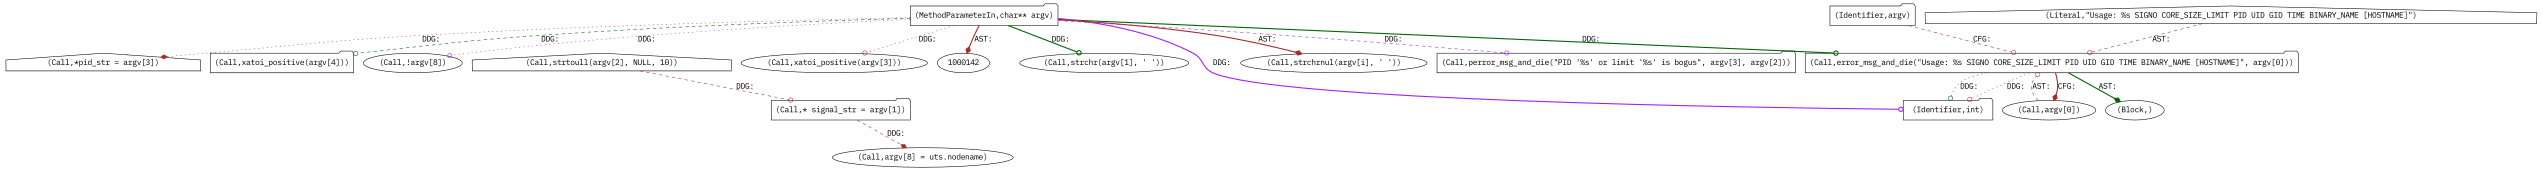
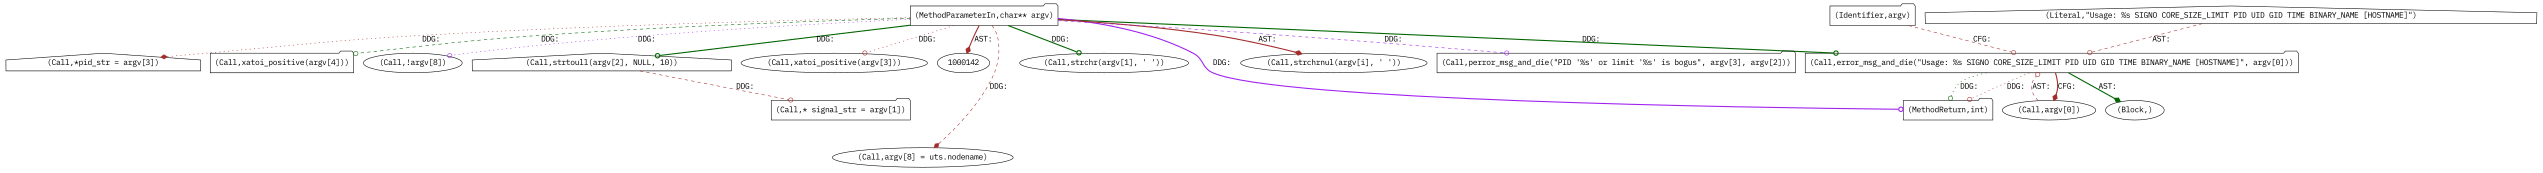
edge "(MethodParameterIn,char** argv)" -> "(Call,strtoull(argv[2], NULL, 10))": added, label "DDG:"
node "(Identifier,int)": label "(Identifier,int)" -> "(MethodReturn,int)"
edge "(Call,* signal_str = argv[1])" -> "(Call,argv[8] = uts.nodename)": now "(MethodParameterIn,char** argv)" -> "(Call,argv[8] = uts.nodename)"
